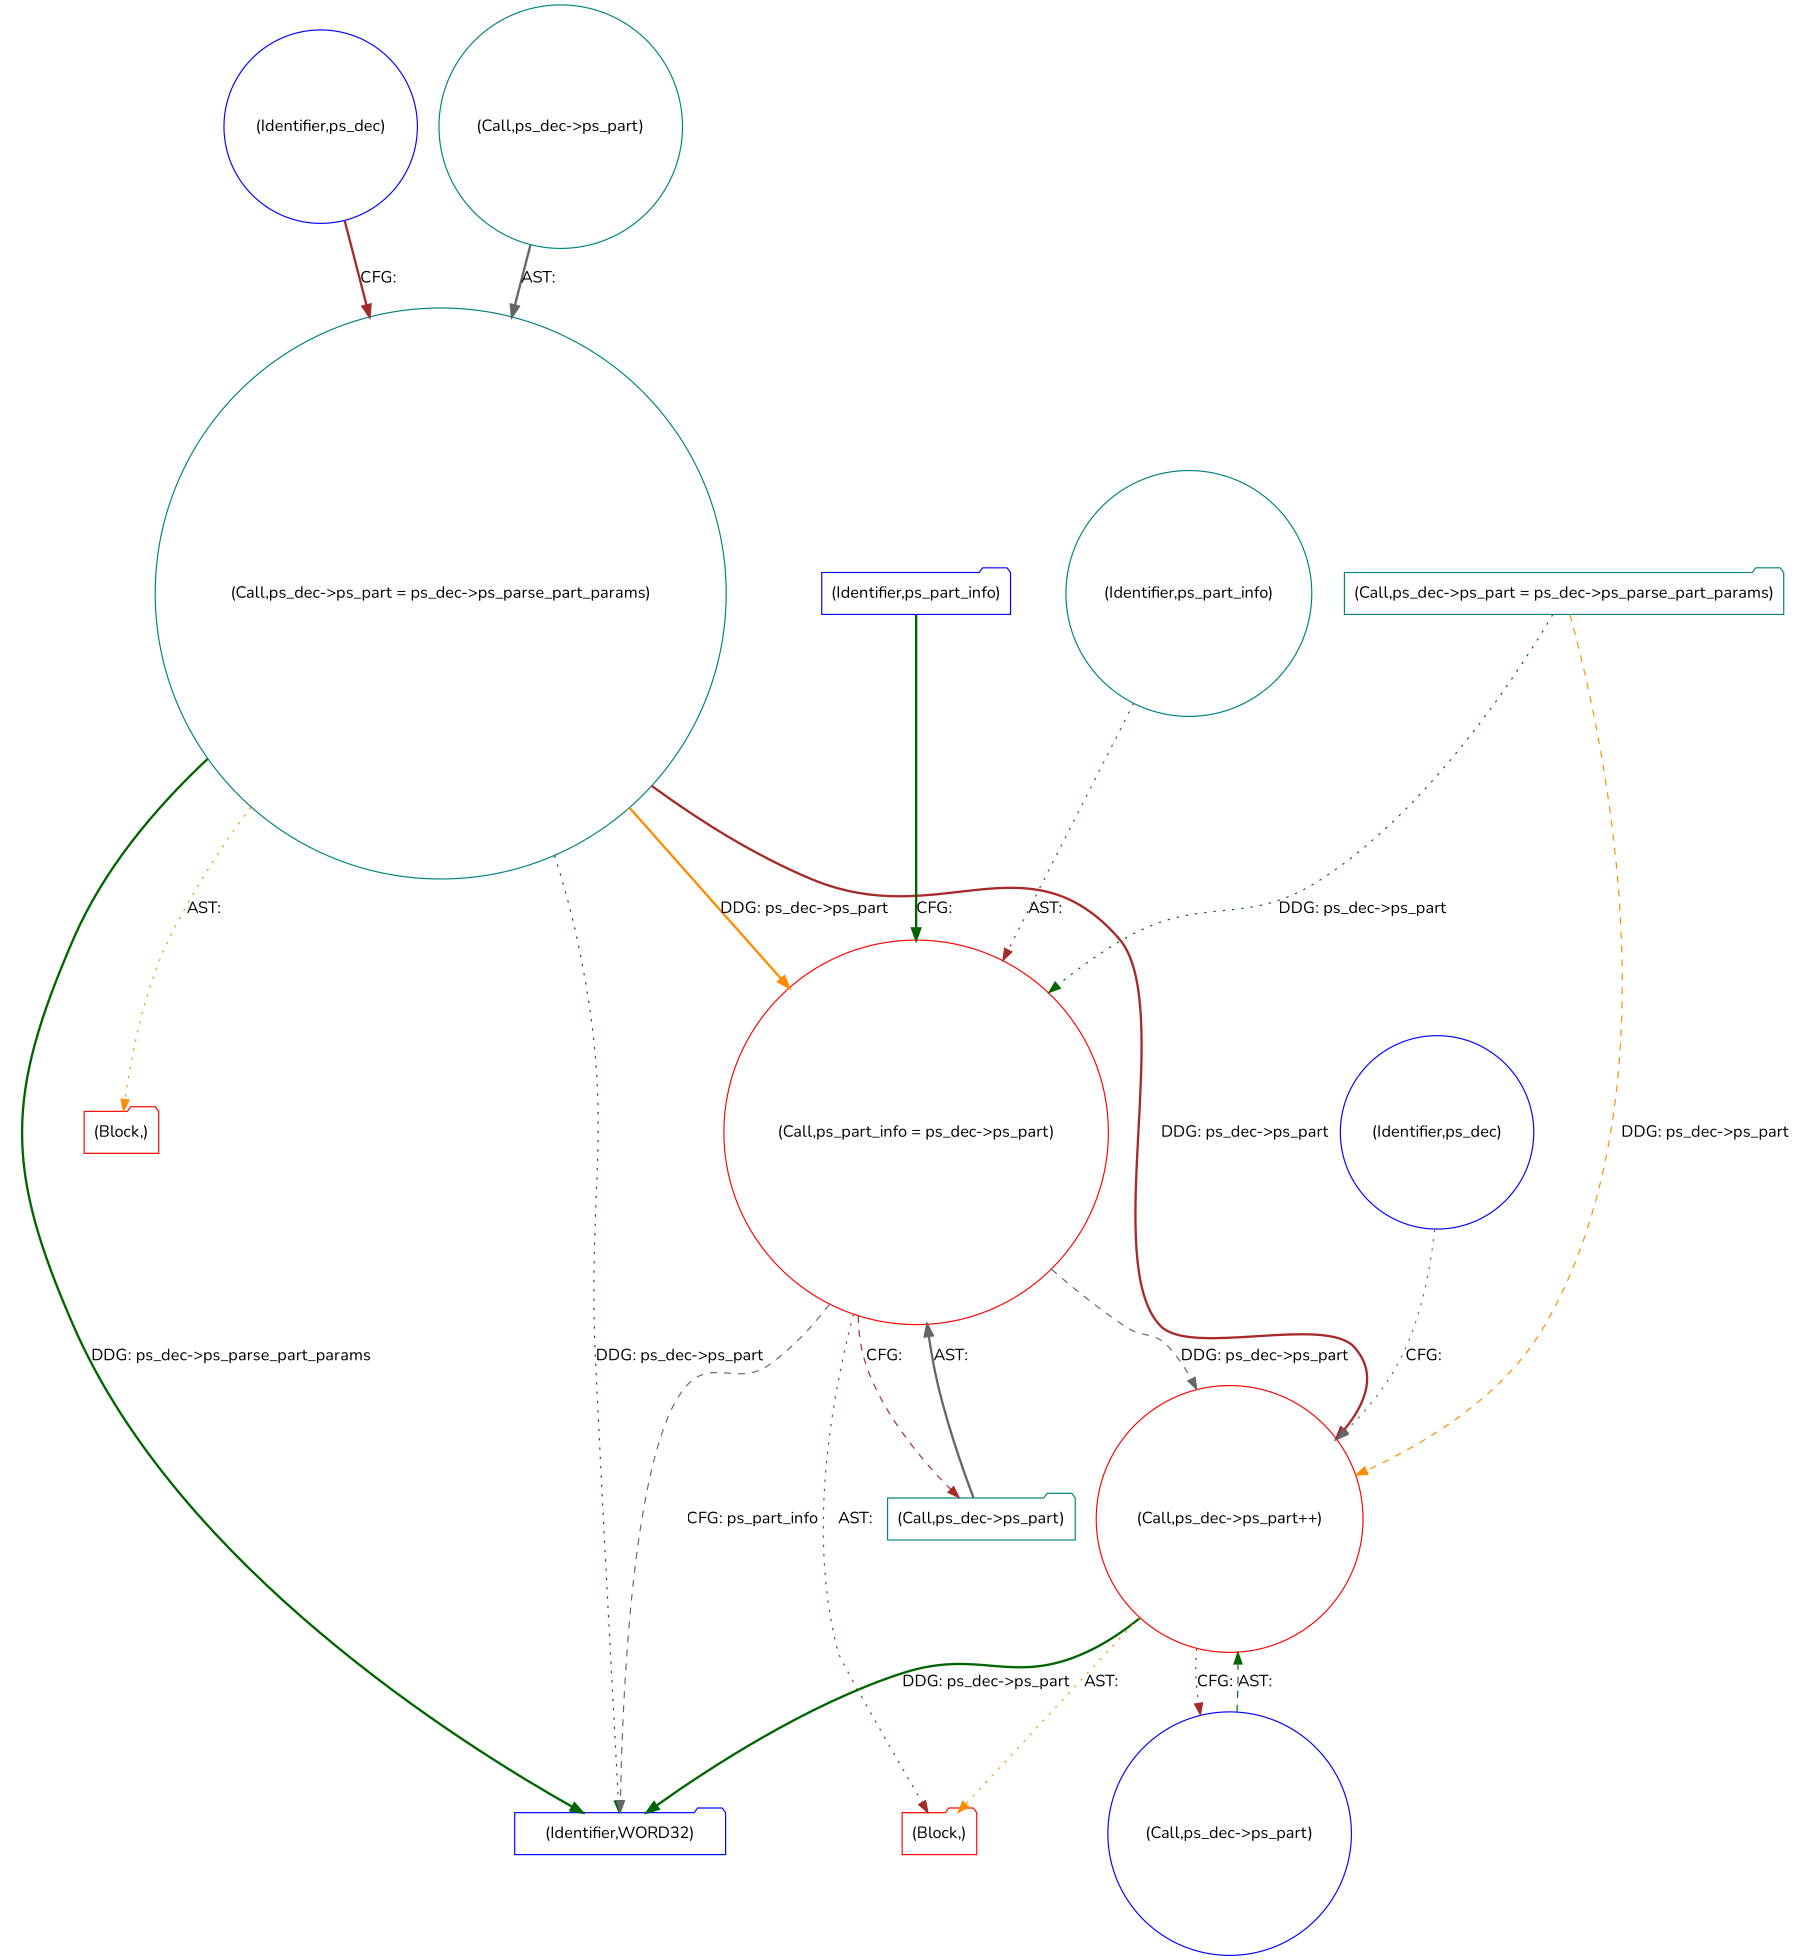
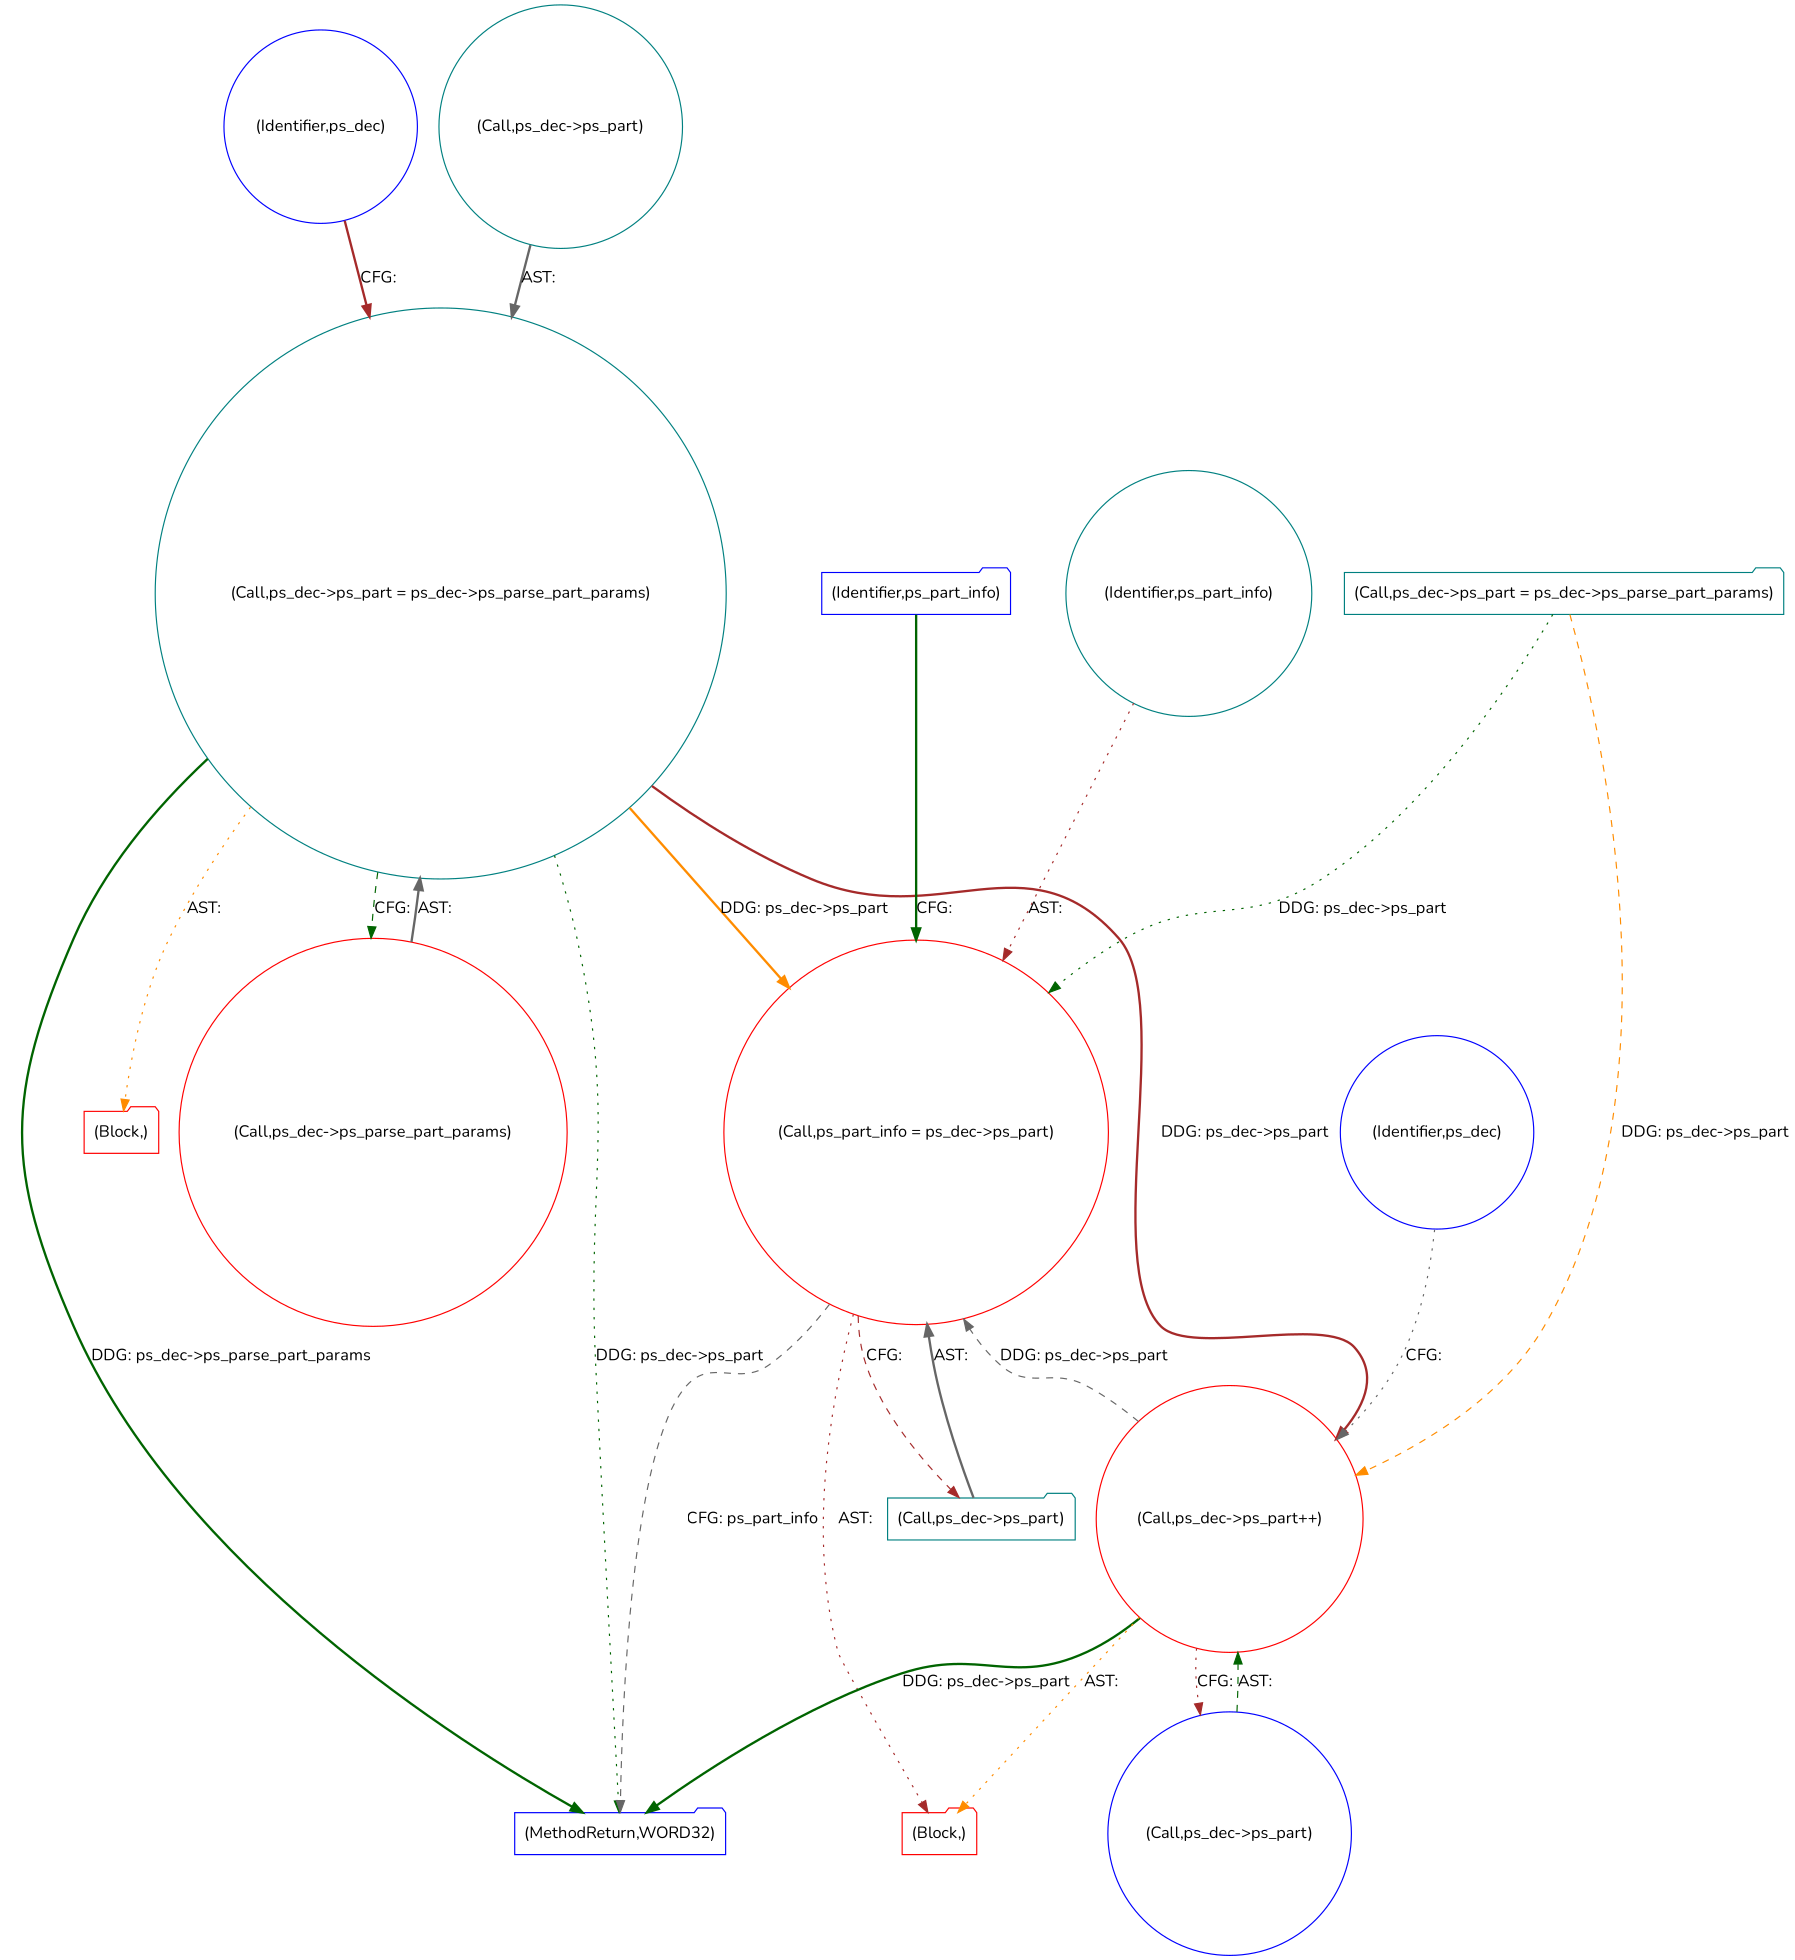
node "(Call,ps_dec->ps_parse_part_params)": added
edge "(Call,ps_part_info = ps_dec->ps_part)" -> "(Call,ps_dec->ps_part++)": reversed
node "(Identifier,WORD32)": label "(Identifier,WORD32)" -> "(MethodReturn,WORD32)"
